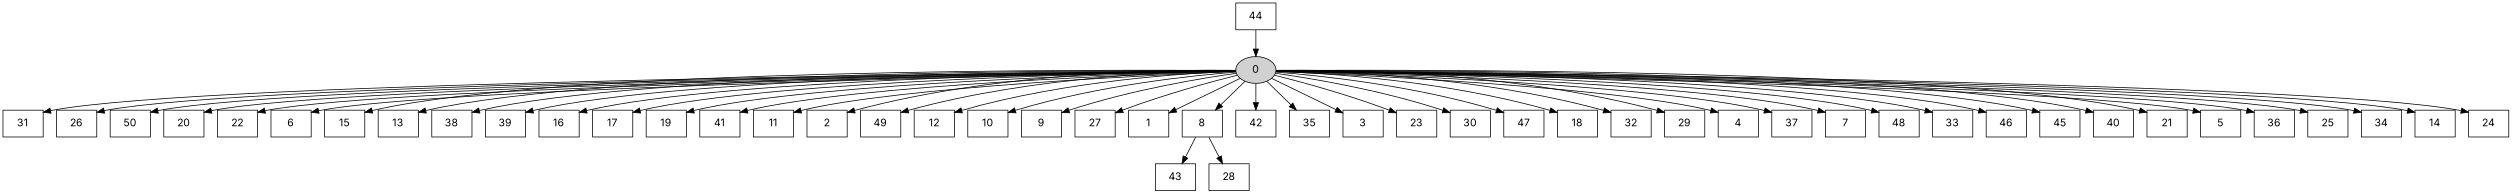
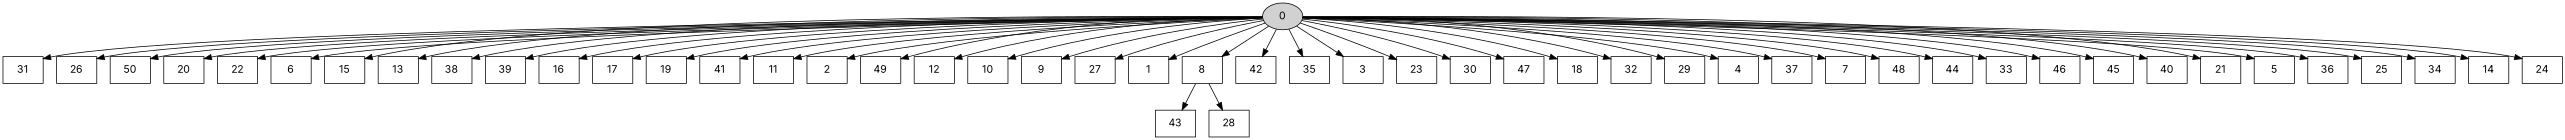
edge "44" -> "0": reversed
